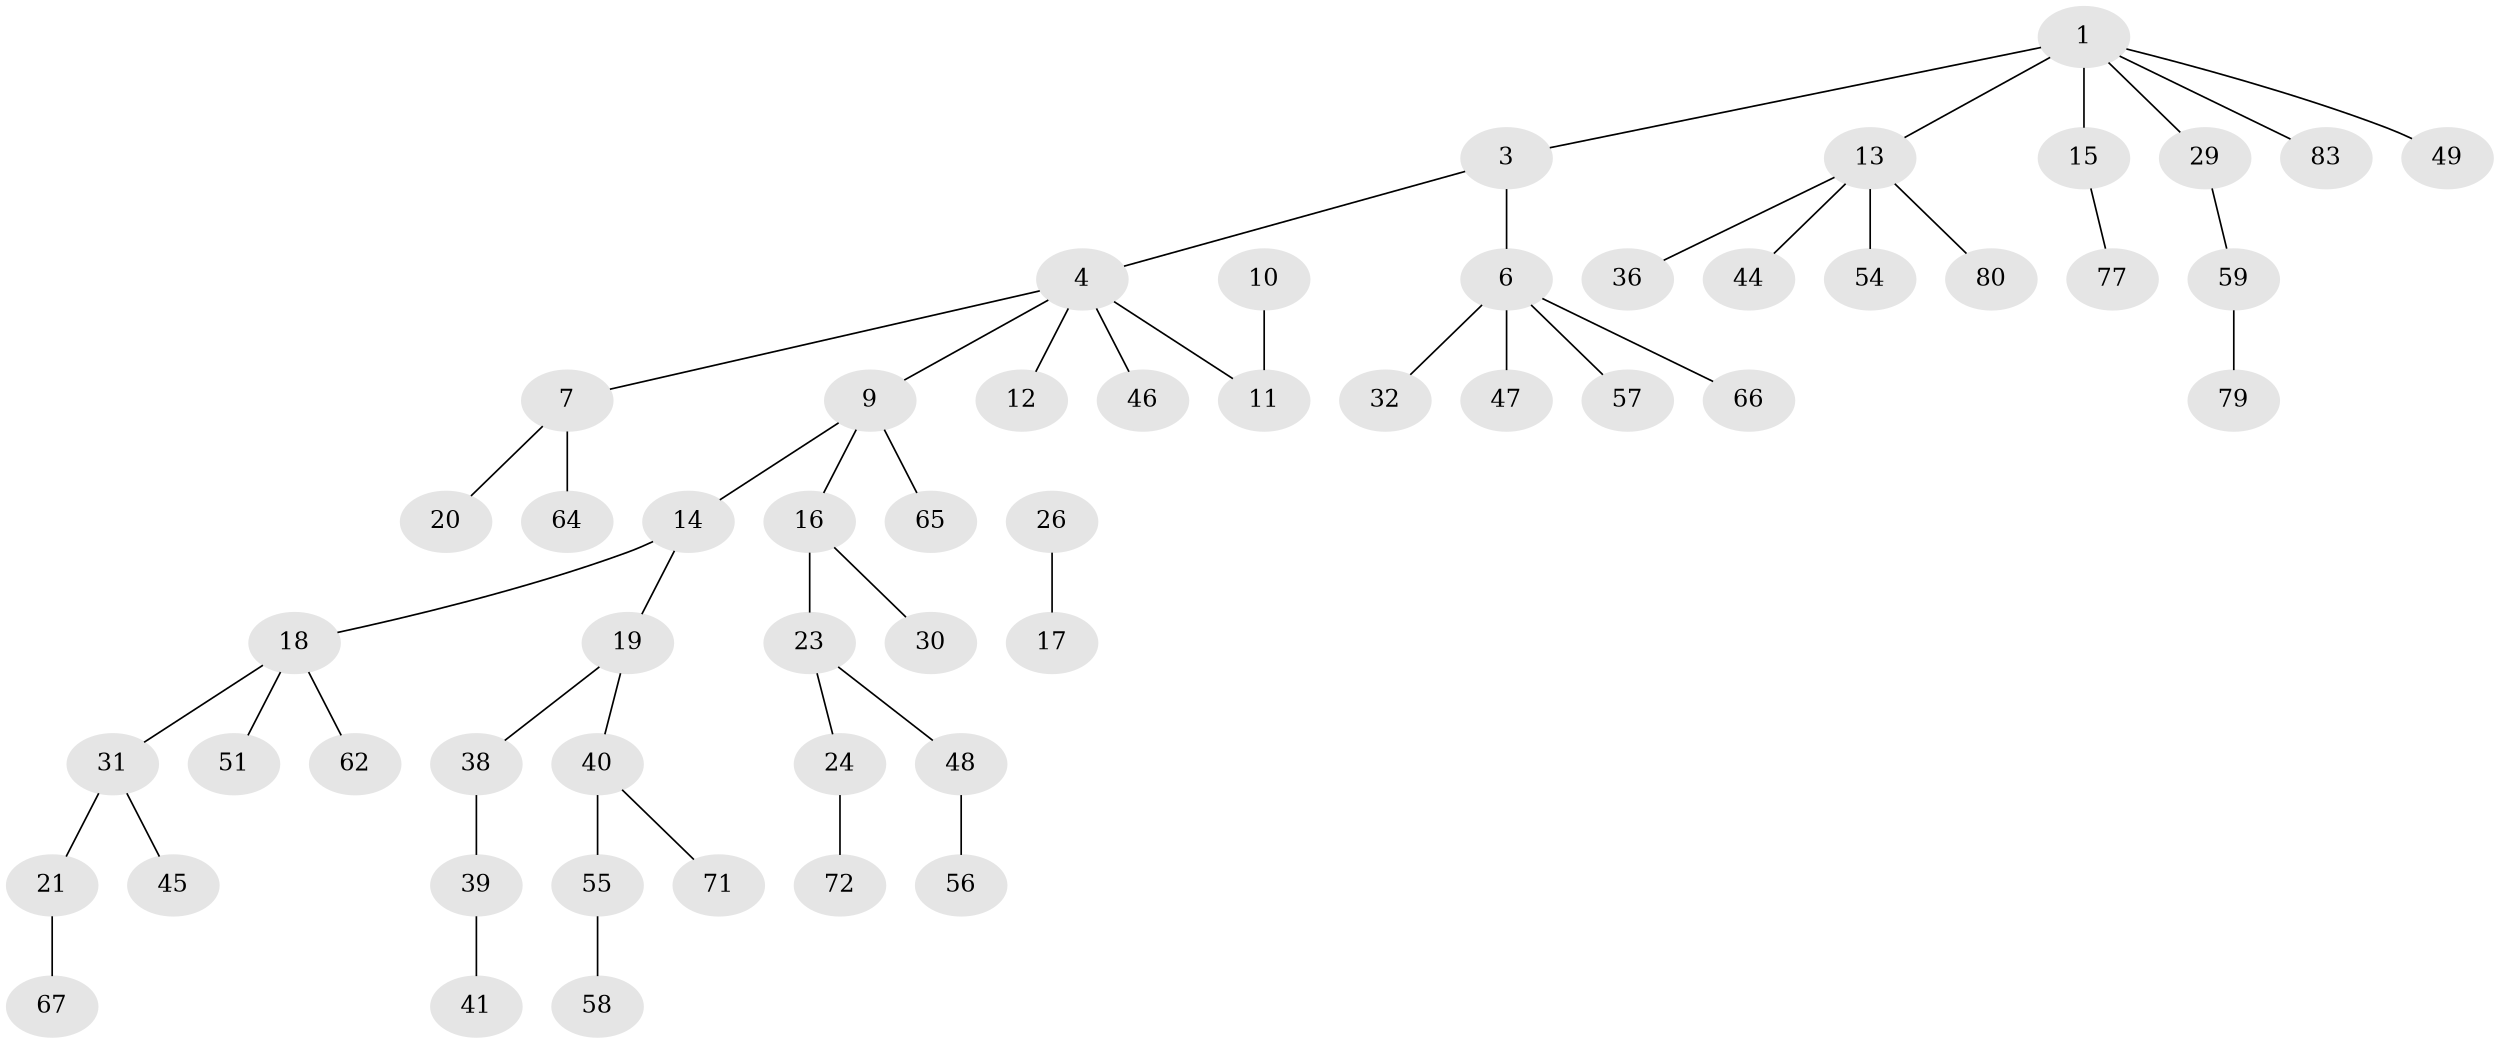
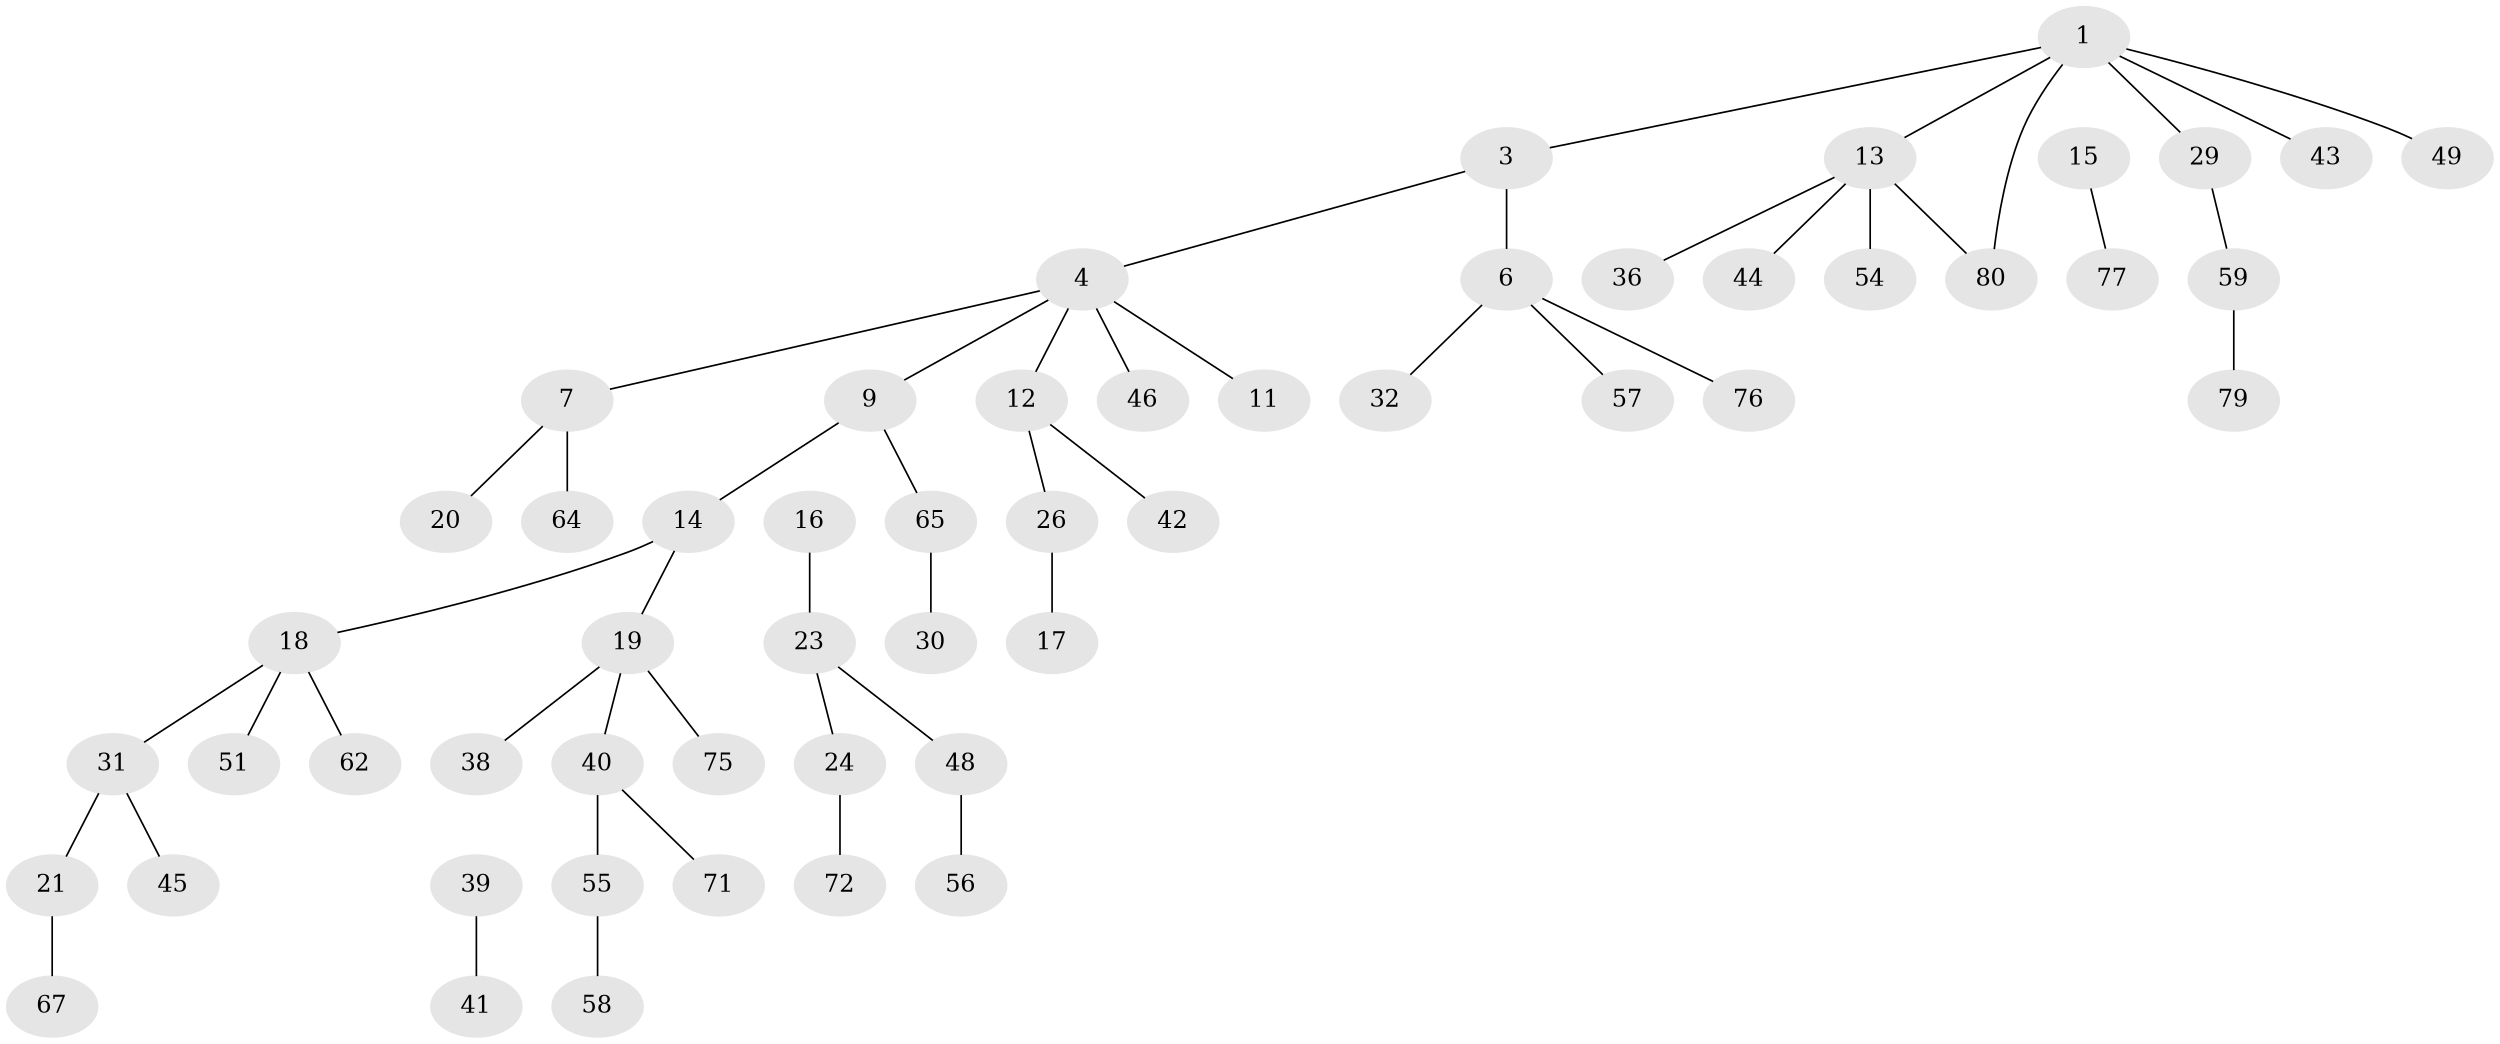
edge "1" -- "15": now "1" -- "80"
node "83": label "83" -> "43"
node "10": removed
node "47": removed
node "66": label "66" -> "76"
edge "9" -- "16": removed
edge "12" -- "26": added
node "42": added
edge "16" -- "30": now "65" -- "30"
node "75": added
edge "38" -- "39": removed
